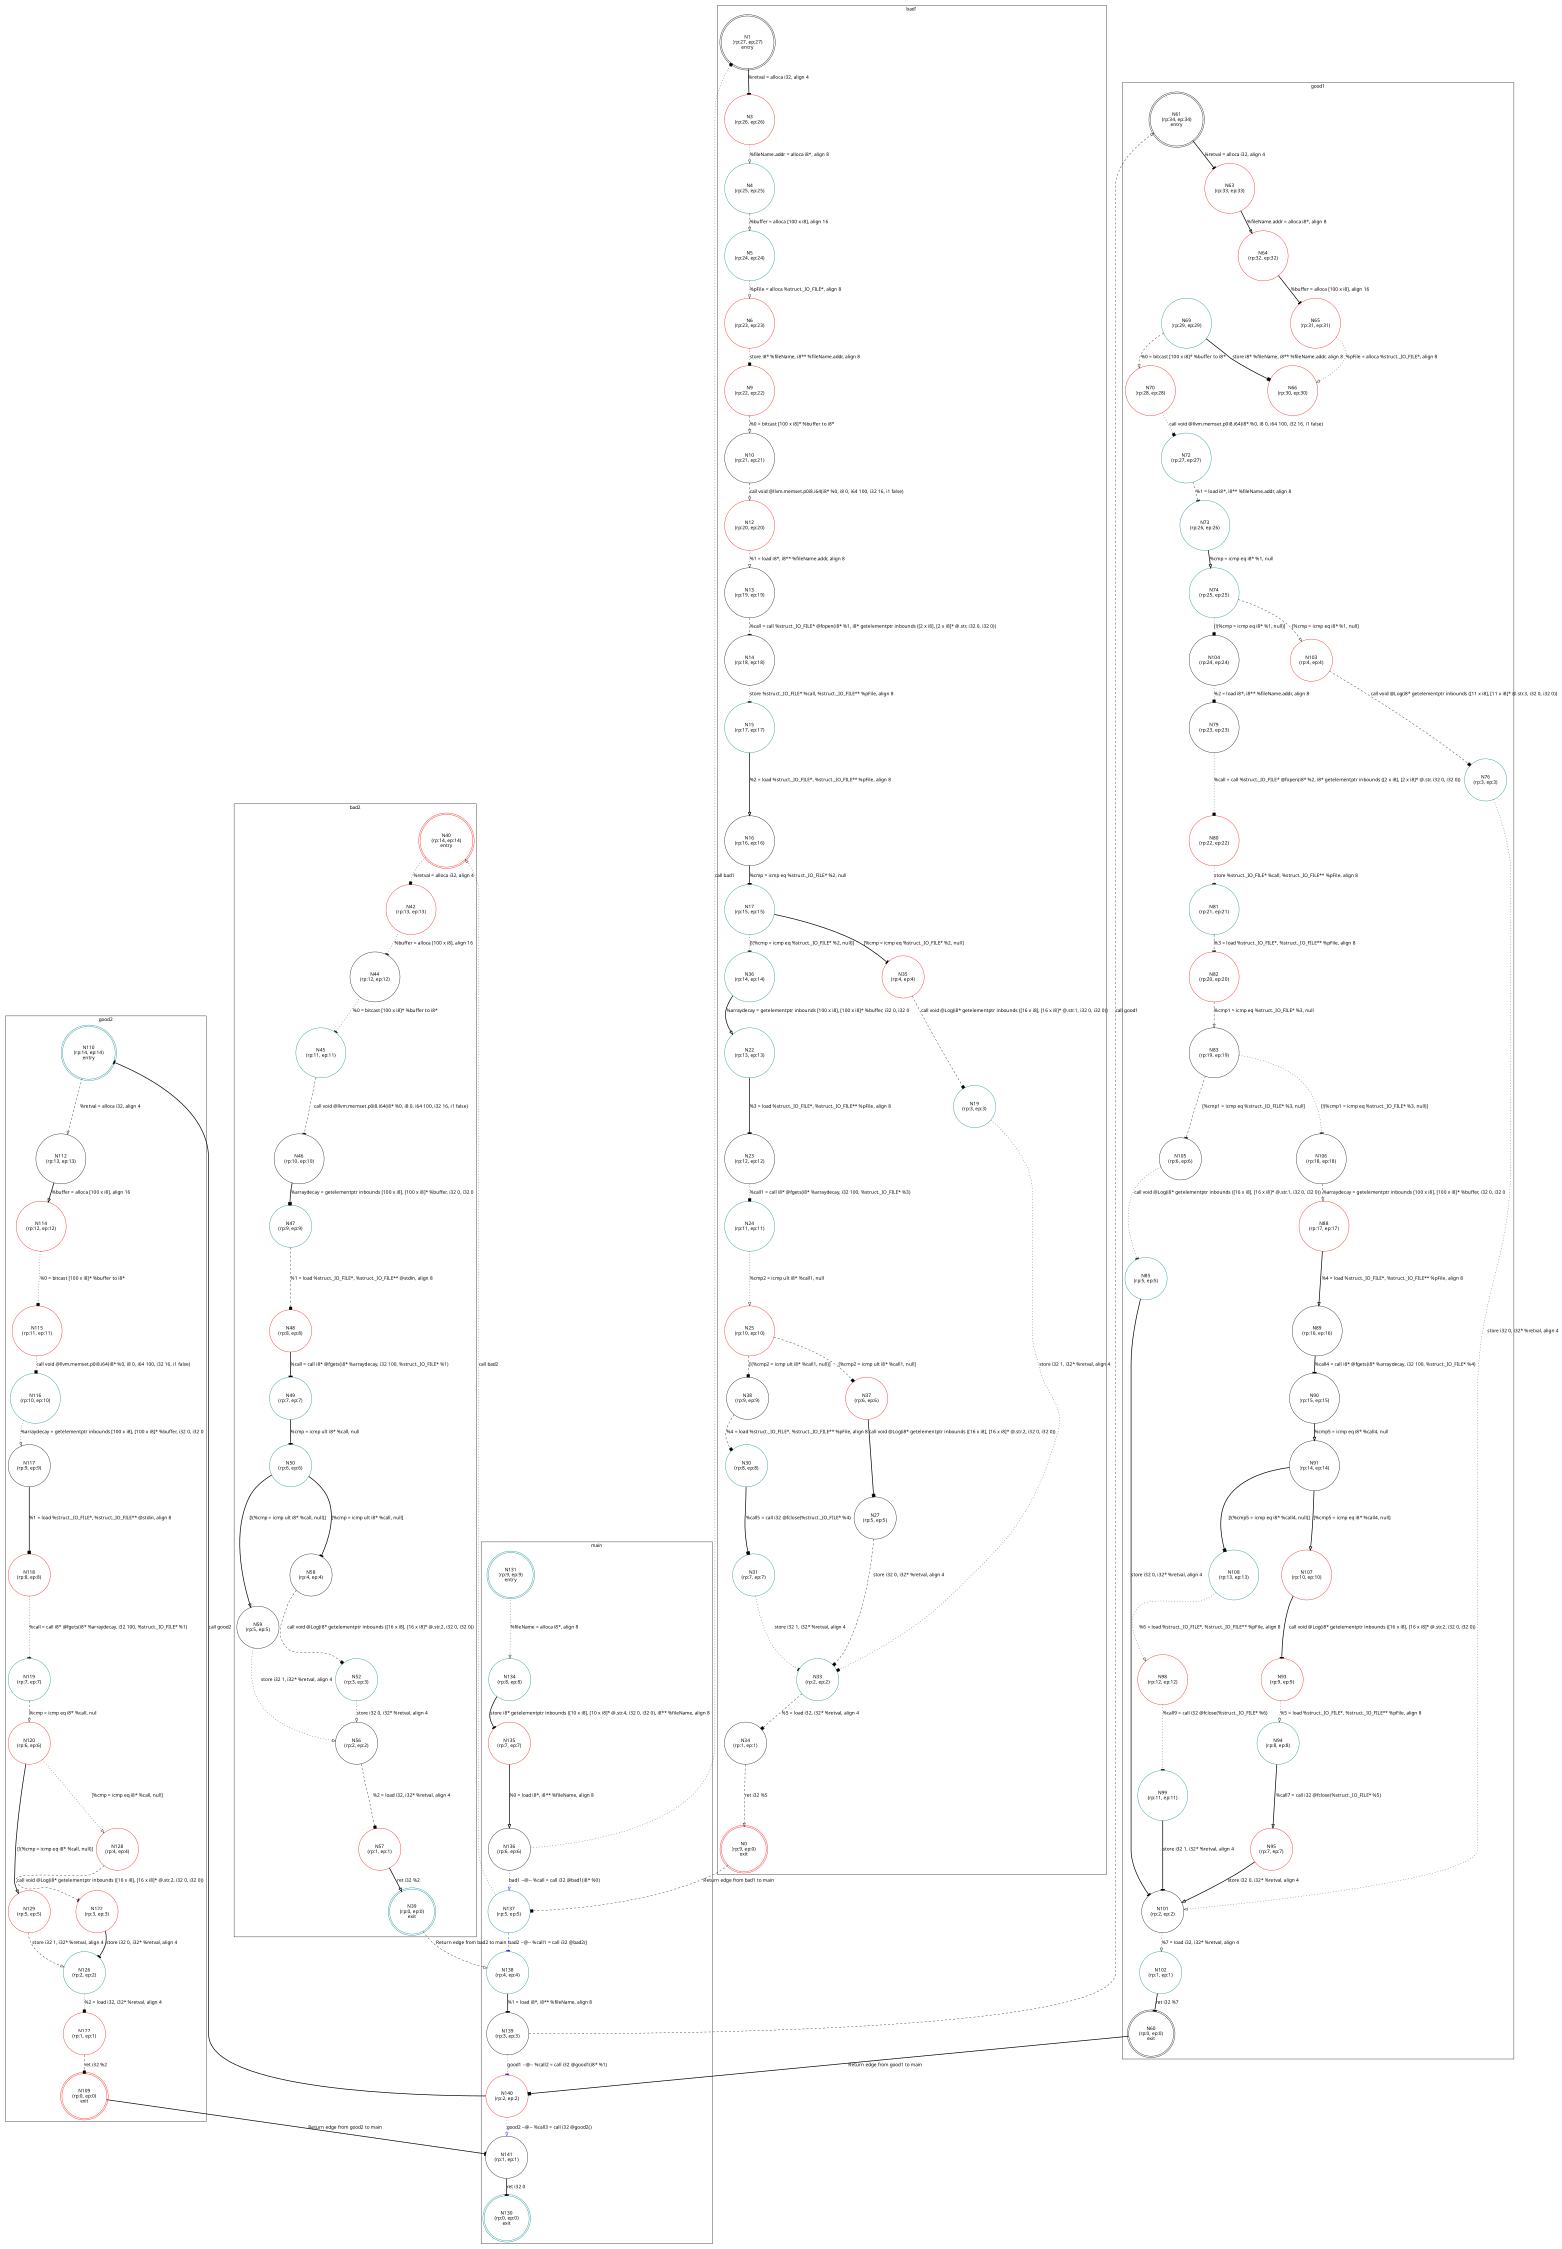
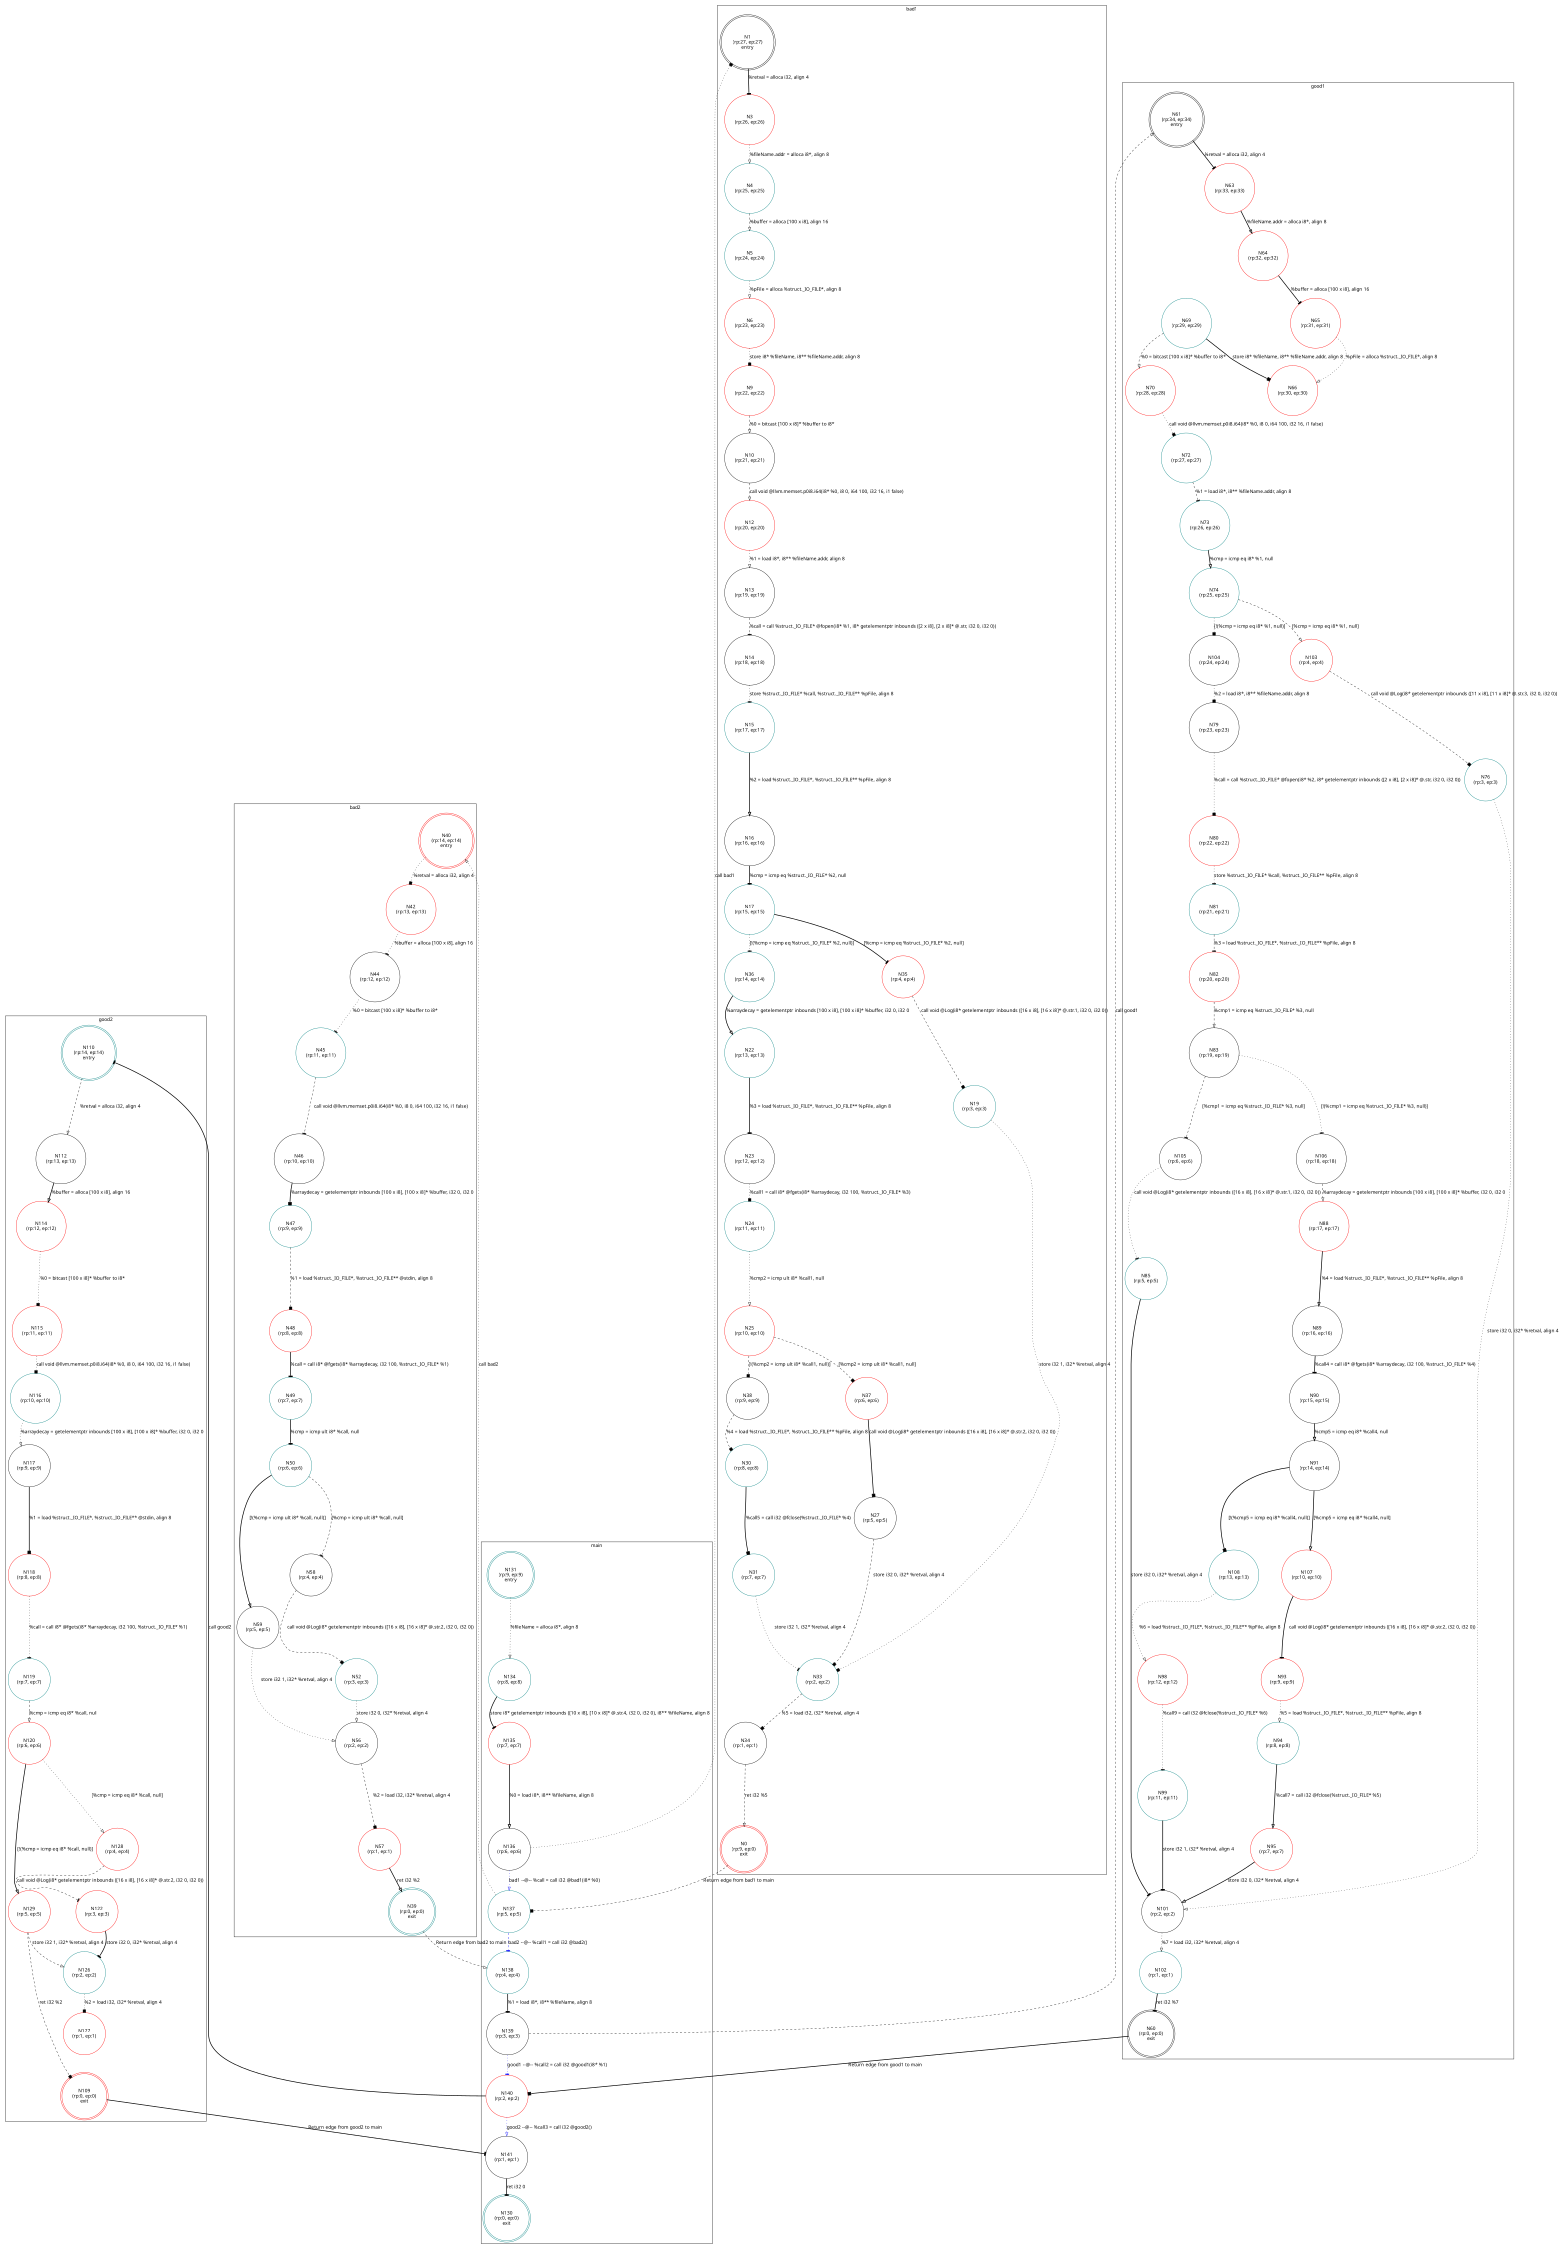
edge "N50 (rp:6, ep:6)" -> "N58 (rp:4, ep:4)": style bold -> dashed
edge "N127 (rp:1, ep:1)" -> "N109 (rp:0, ep:0) exit": now "N129 (rp:5, ep:5)" -> "N109 (rp:0, ep:0) exit"
